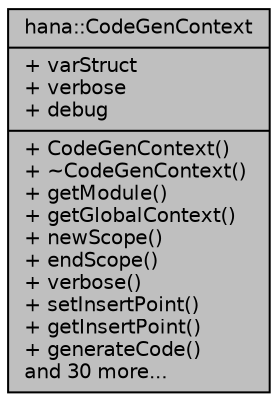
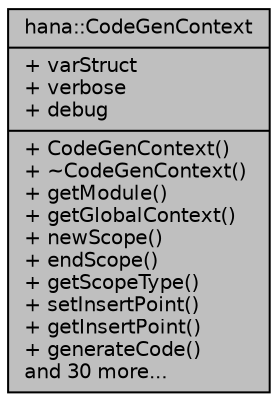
node "hana::CodeGenContext": text "+ verbose()" -> "+ getScopeType()"
